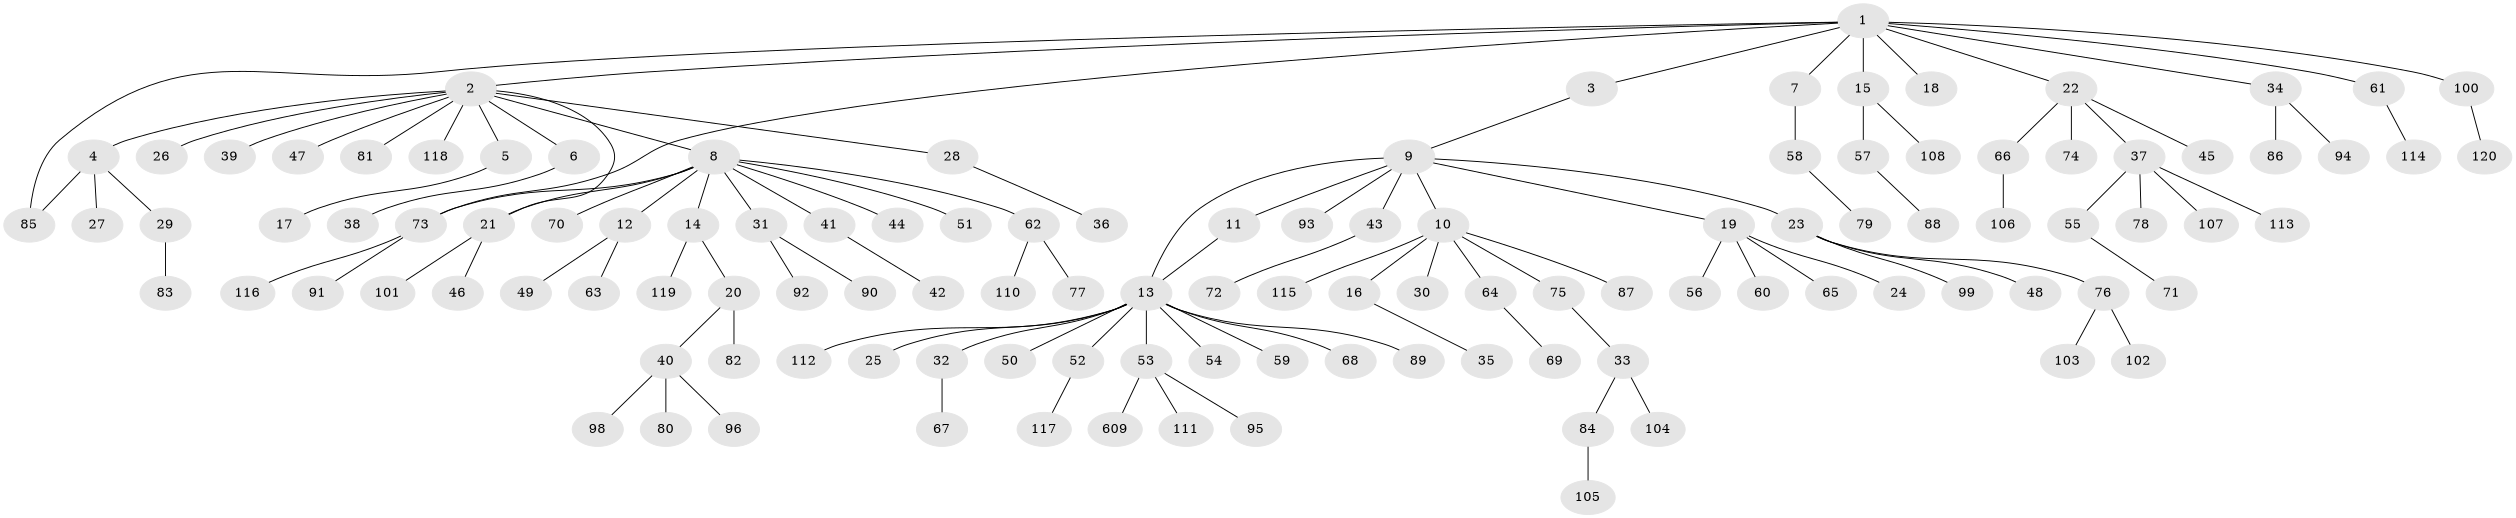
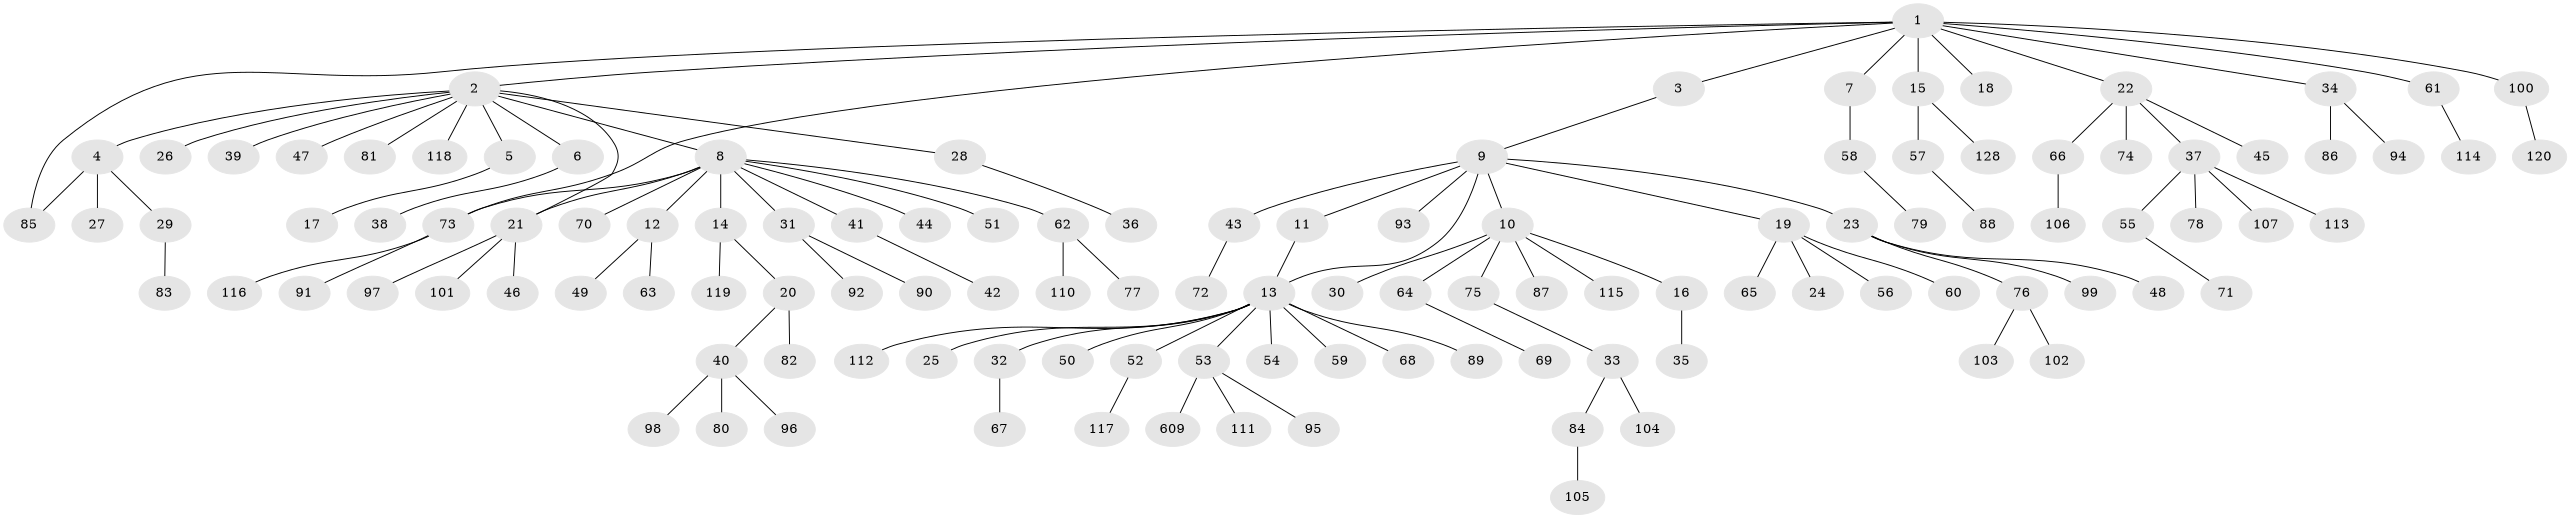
node "108": label "108" -> "128"
node "97": added
